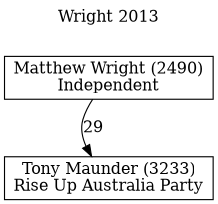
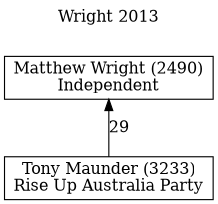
edge "Matthew Wright (2490) Independent" -> "Tony Maunder (3233) Rise Up Australia Party": reversed
